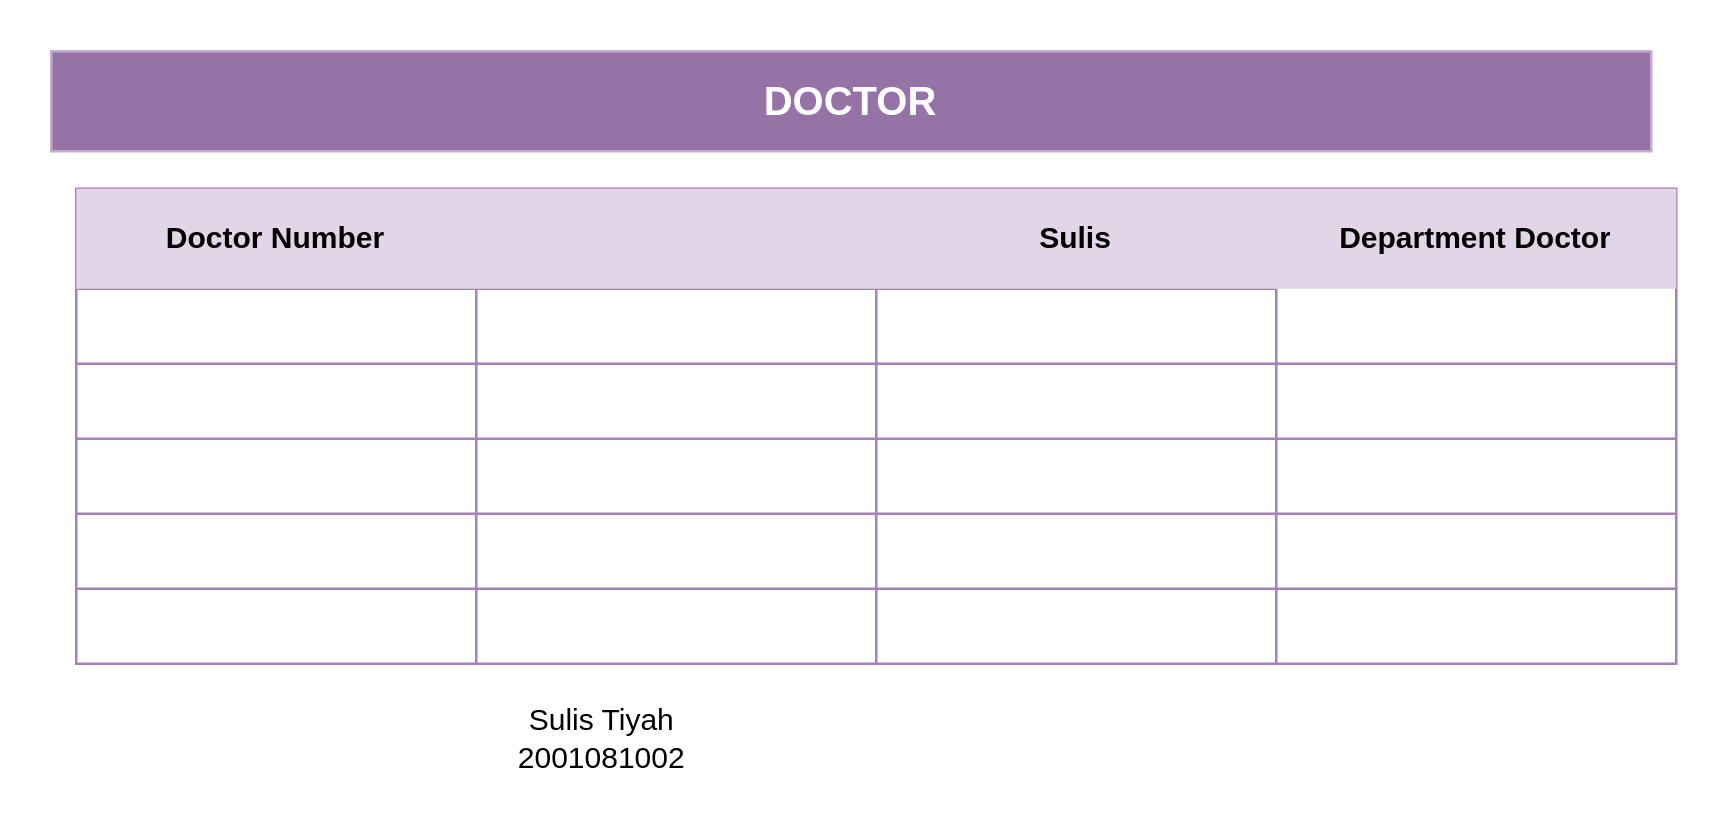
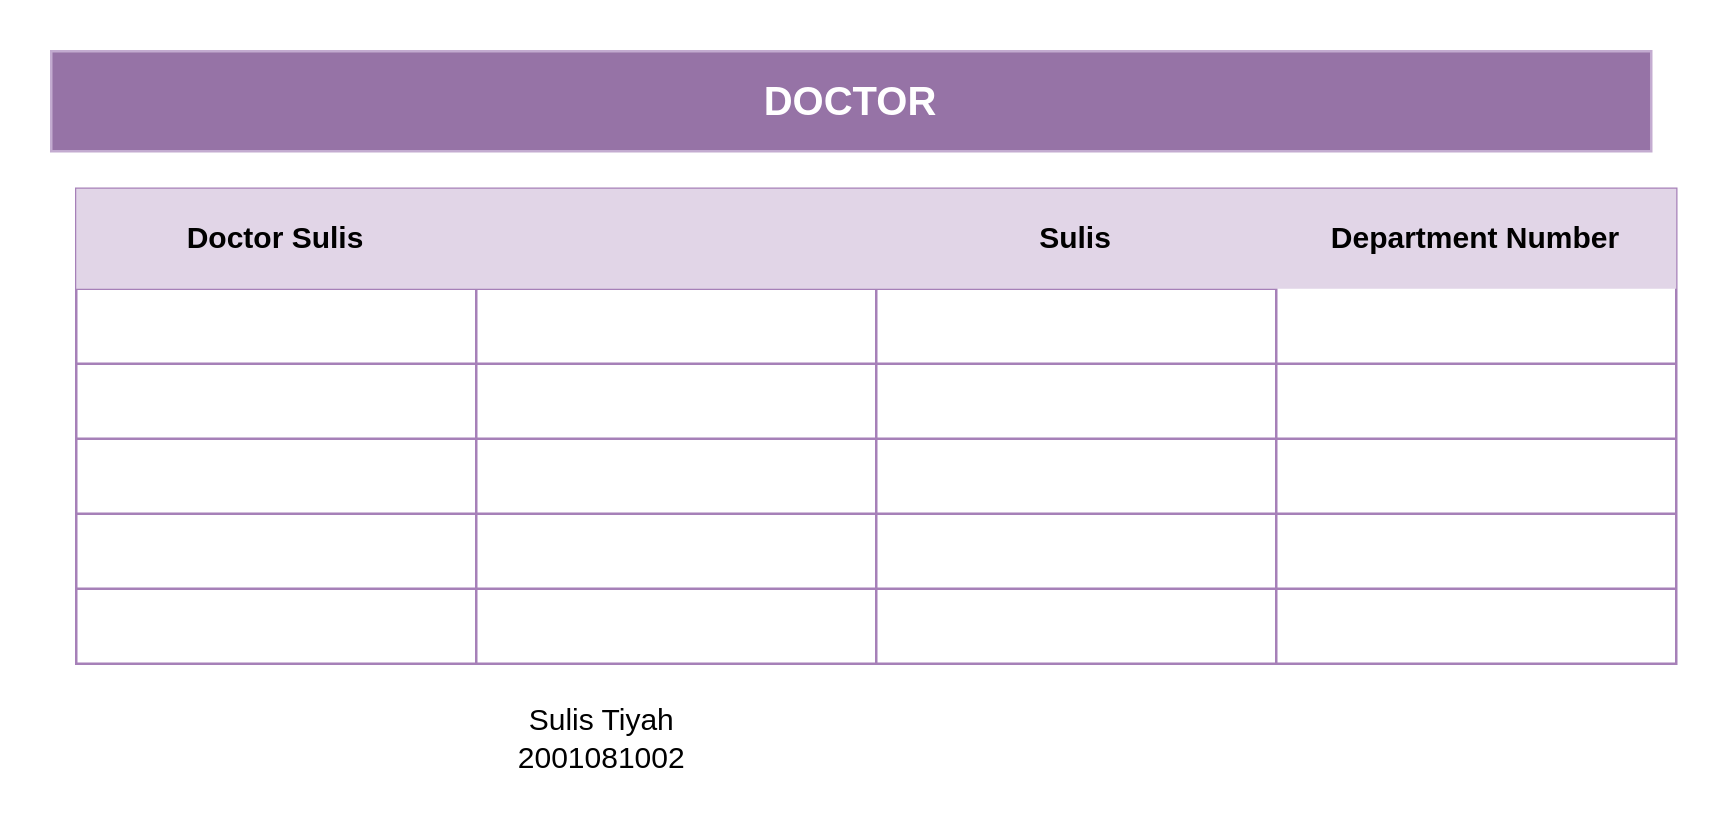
node "Doctor Number": label "Doctor Number" -> "Doctor Sulis"
node "Department Doctor": label "Department Doctor" -> "Department Number"
